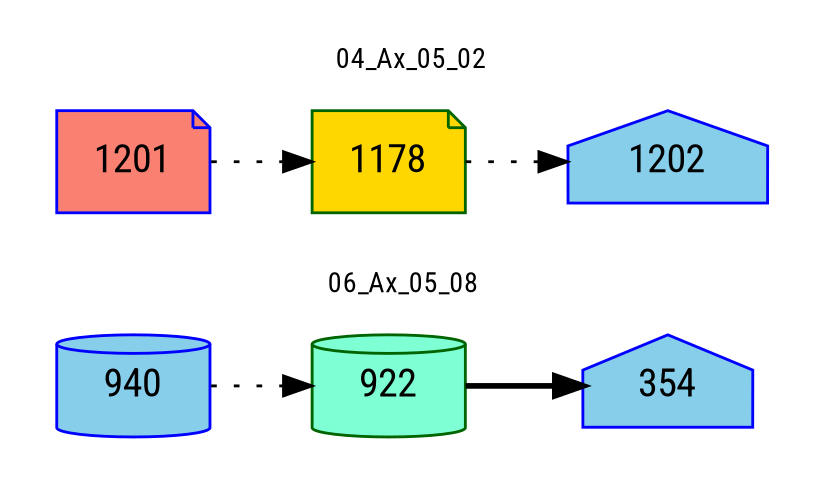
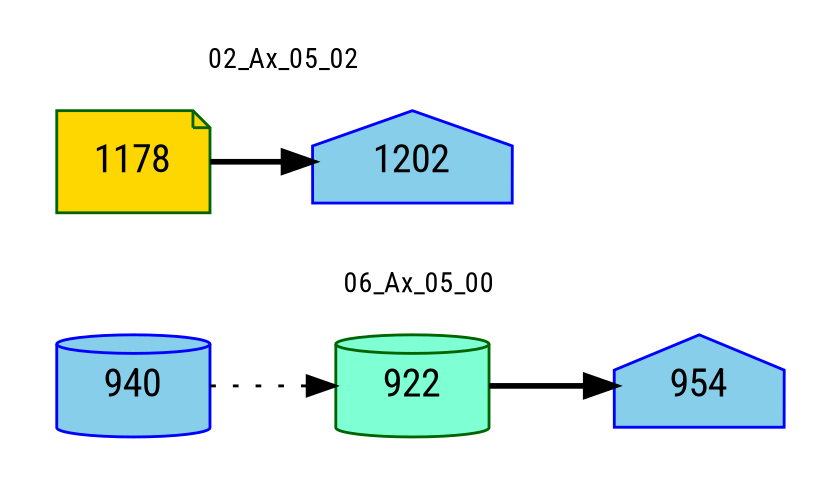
cluster "04_Ax_05_02": label "04_Ax_05_02" -> "02_Ax_05_02"
node "1201": removed
edge "1178" -> "1202": style dotted -> bold
cluster "06_Ax_05_08": label "06_Ax_05_08" -> "06_Ax_05_00"
node "354": label "354" -> "954"
